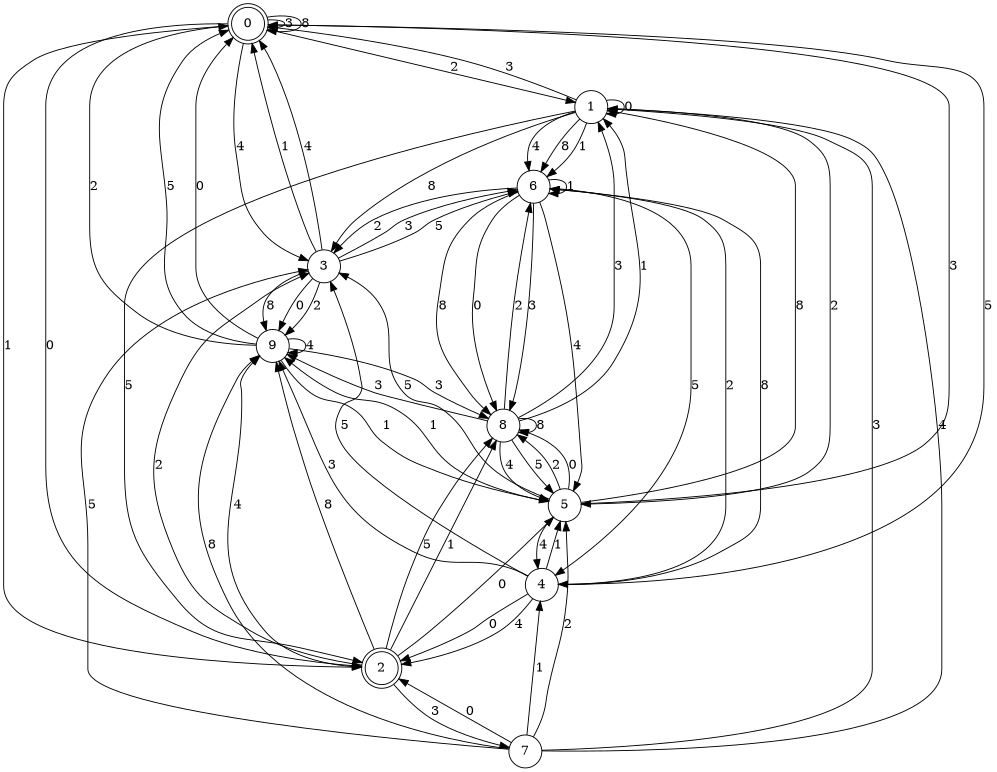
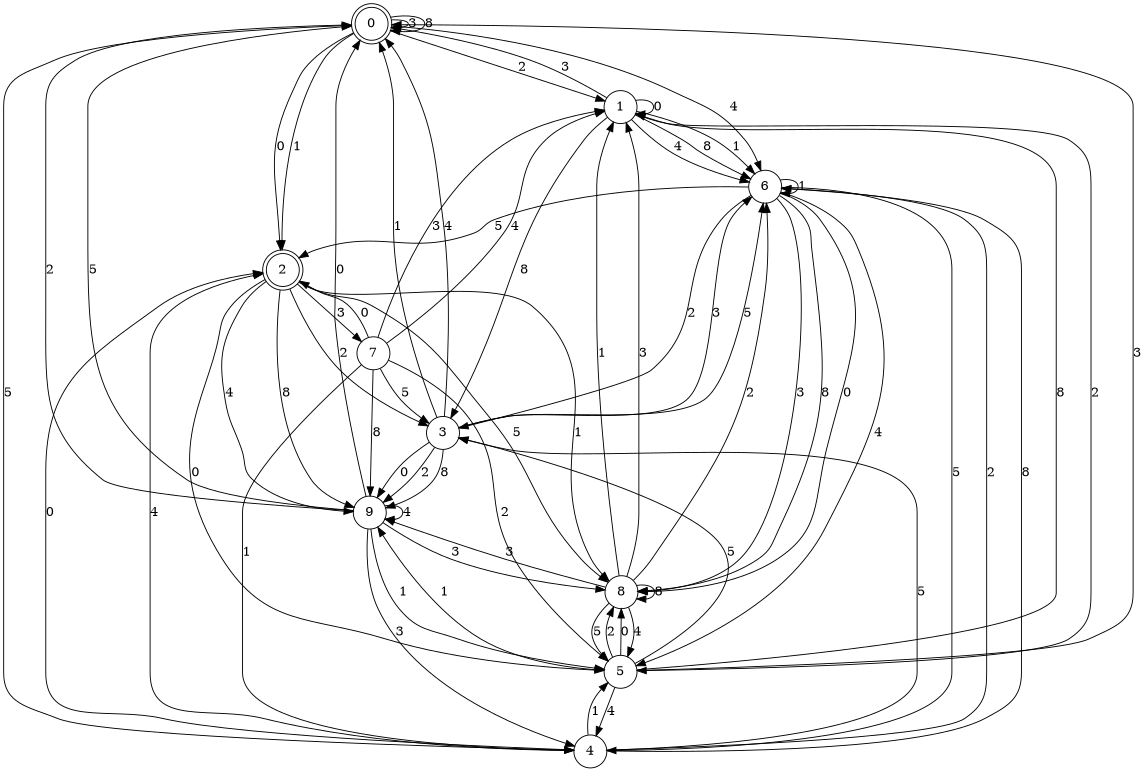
edge "0" -> "3": now "0" -> "6"
edge "1" -> "2": now "6" -> "2"
edge "4" -> "9": reversed
